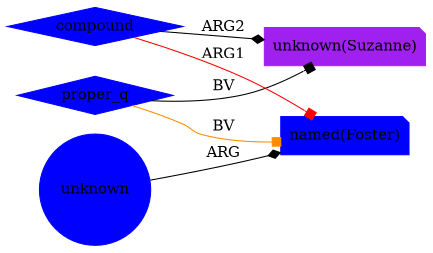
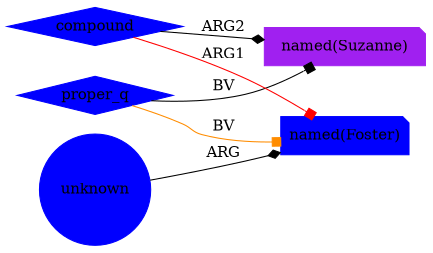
node "unknown(Suzanne)": label "unknown(Suzanne)" -> "named(Suzanne)"
